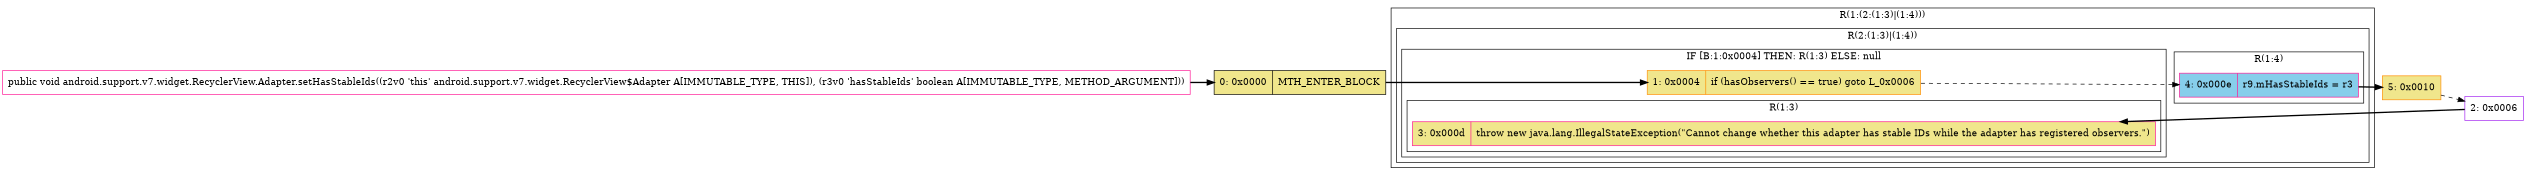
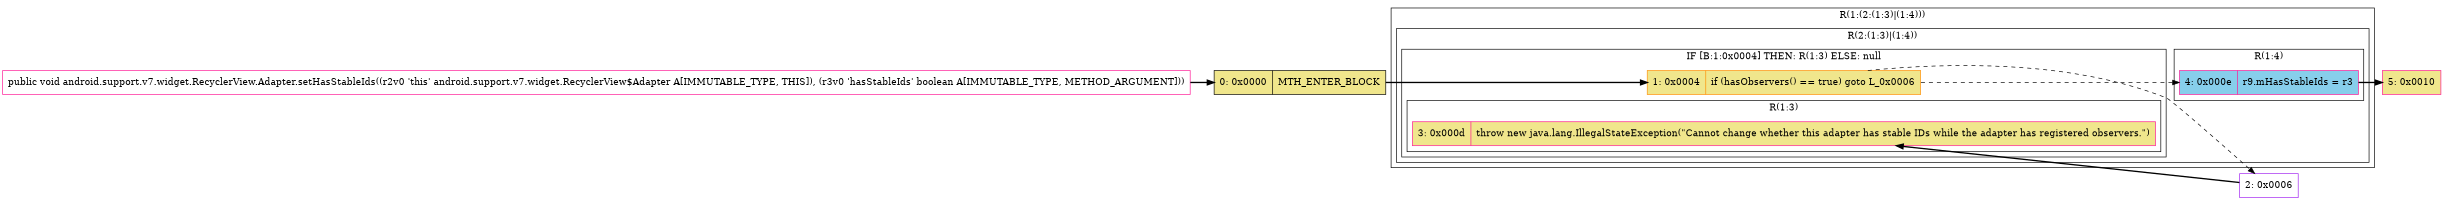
node "5: 0x0010": color darkorange -> deeppink
edge "5: 0x0010" -> "2: 0x0006": now "1: 0x0004" -> "2: 0x0006"
